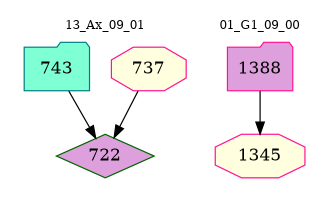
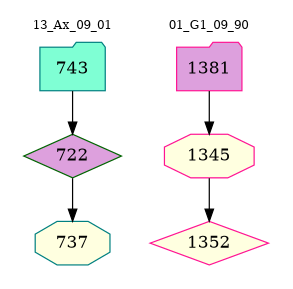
cluster "01_G1_09_00": label "01_G1_09_00" -> "01_G1_09_90"
node "737": color deeppink -> teal
node "1388": label "1388" -> "1381"
edge "737" -> "722": reversed
node "1352": added
